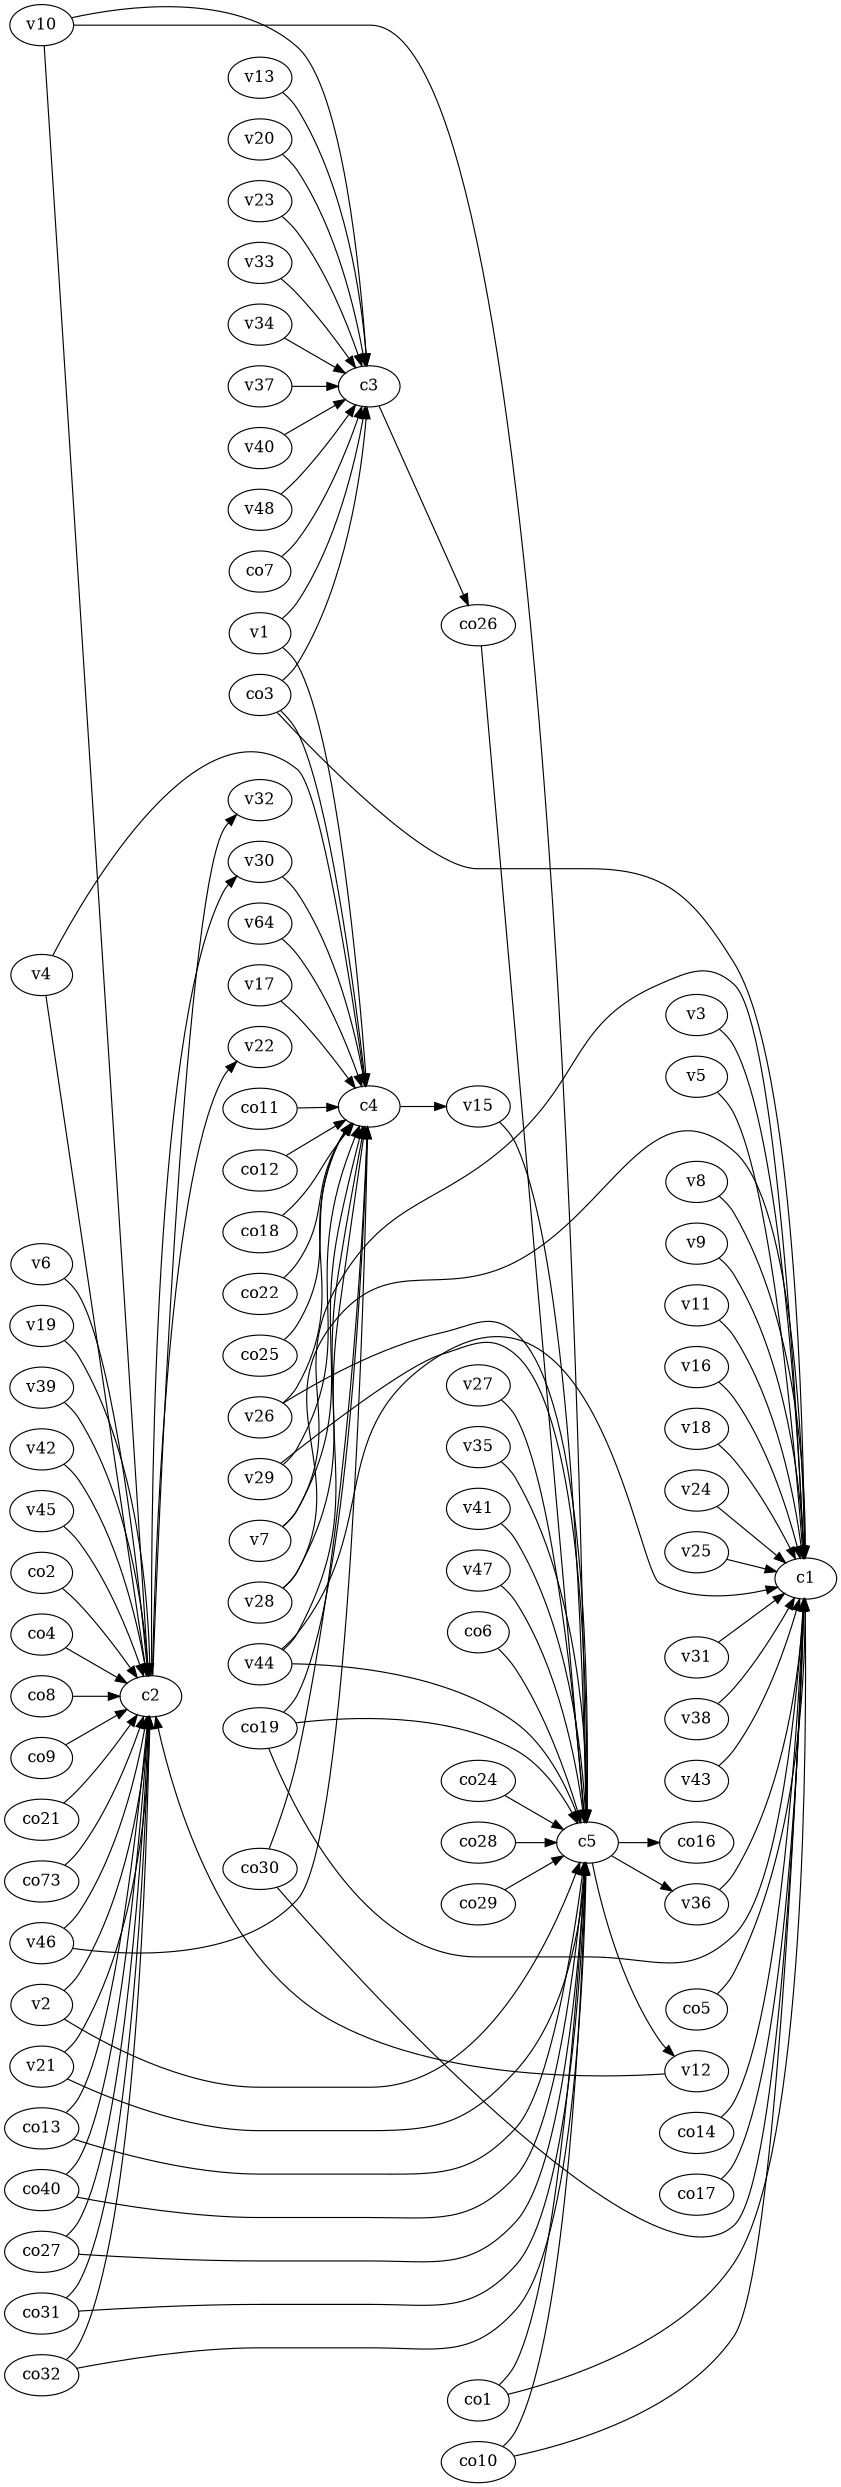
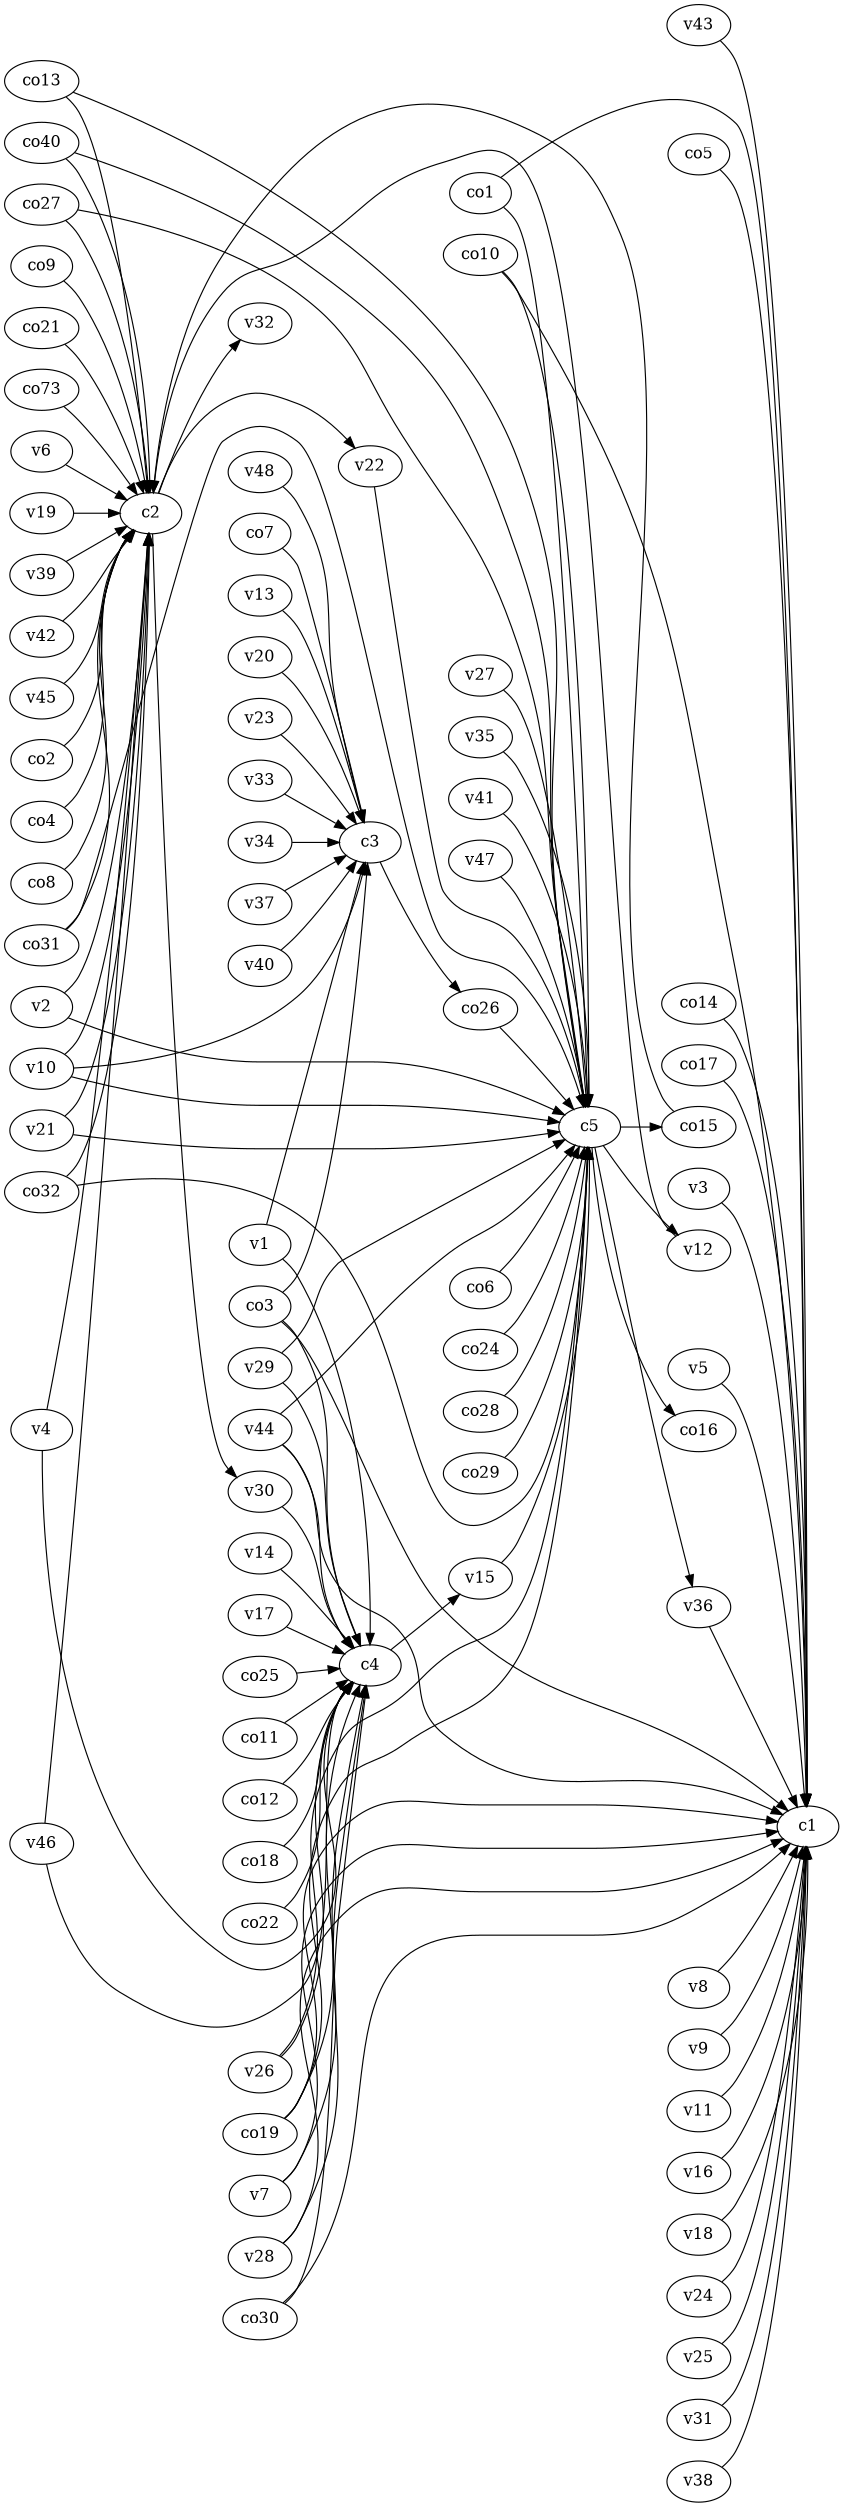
edge "v22" -> "c5": added
node "v64": label "v64" -> "v14"
node "co15": added
